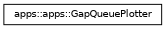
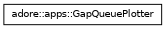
node "apps::apps::GapQueuePlotter": label "apps::apps::GapQueuePlotter" -> "adore::apps::GapQueuePlotter"
